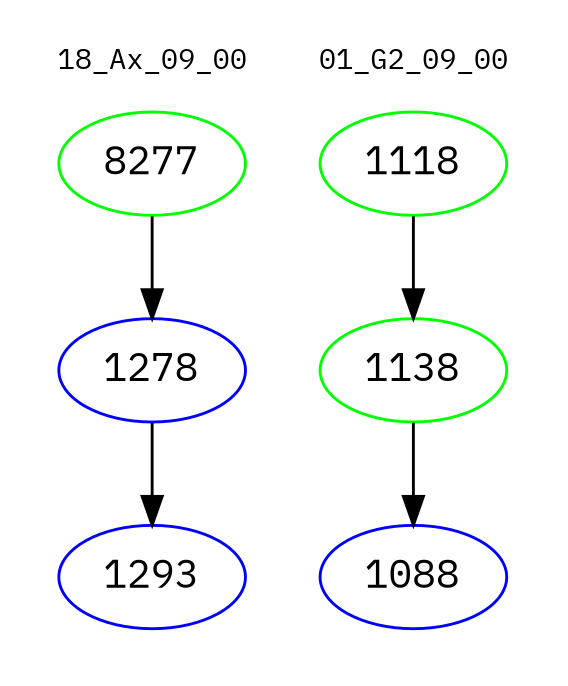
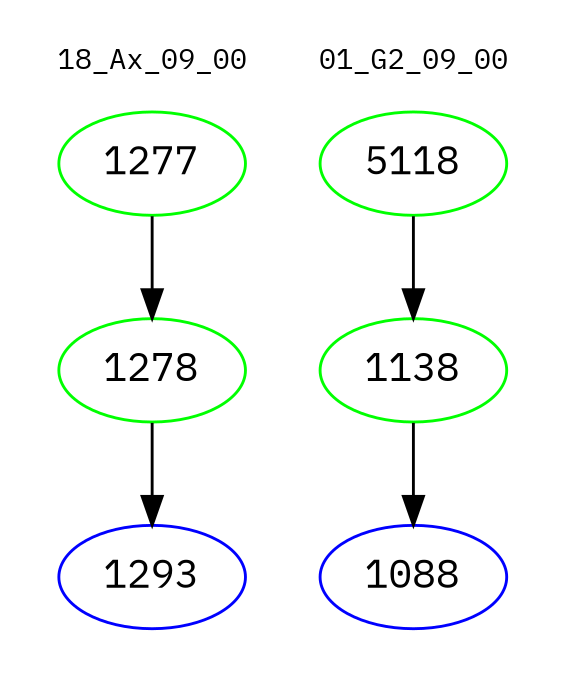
node "8277": label "8277" -> "1277"
node "1118": label "1118" -> "5118"
node "1278": color blue -> green
